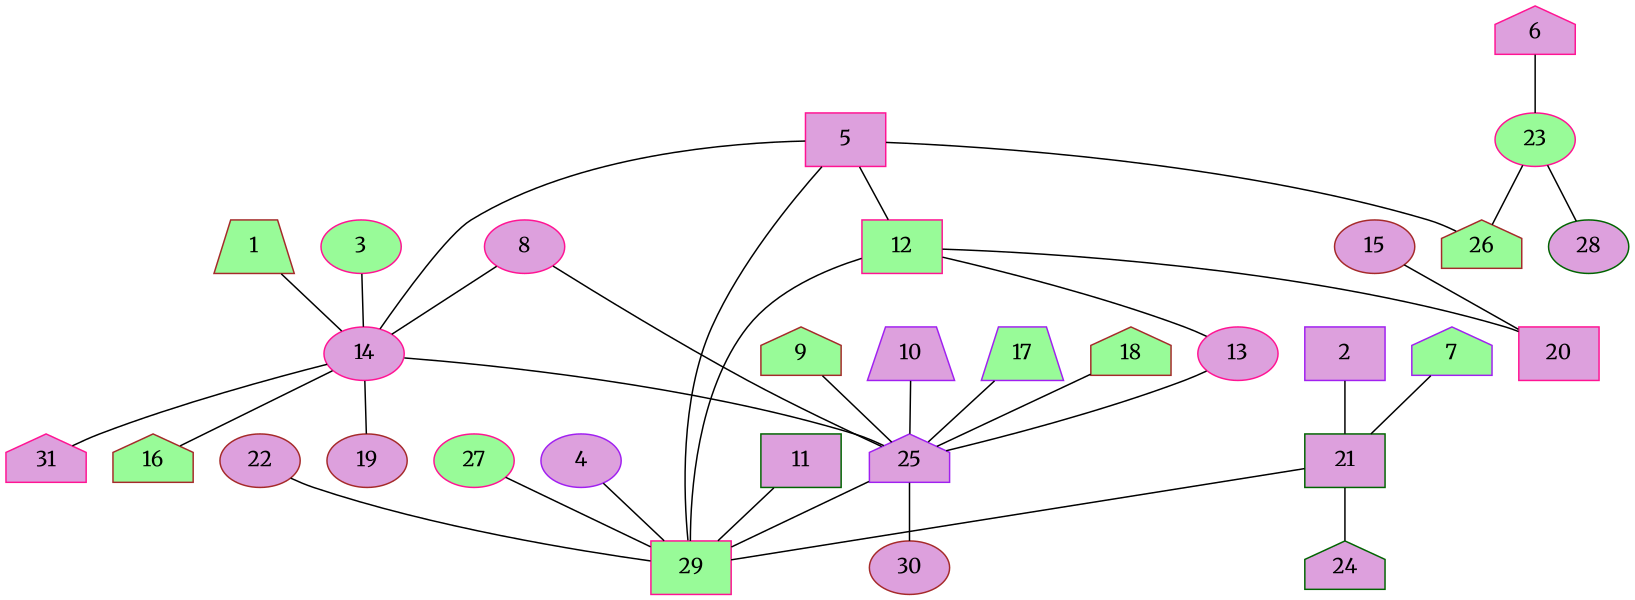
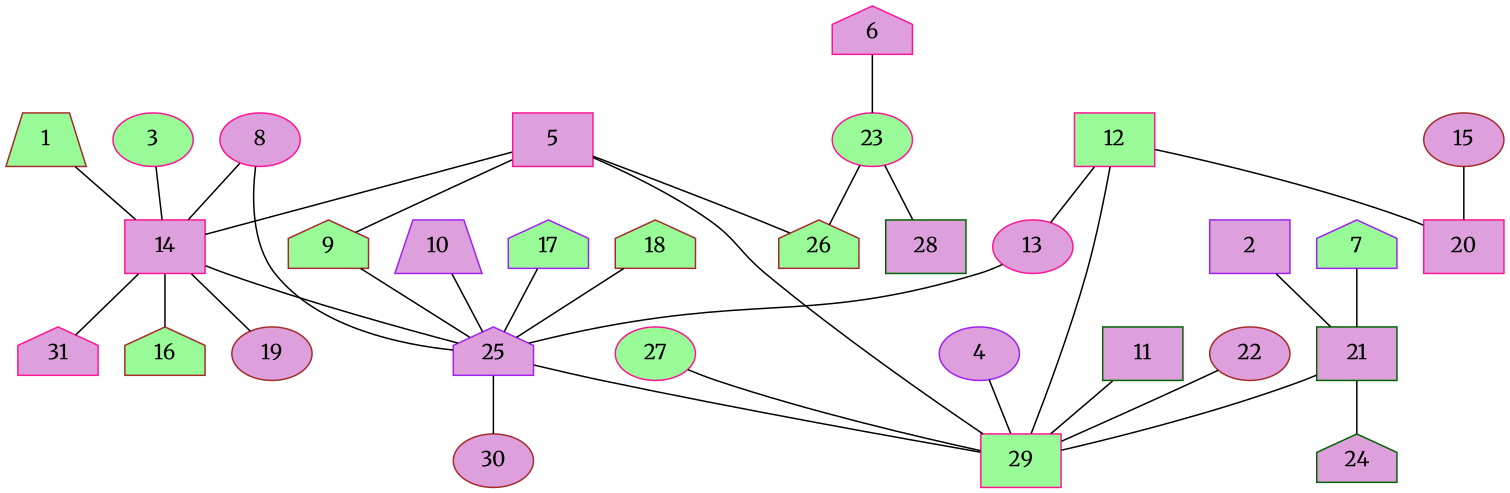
edge "5" -- "12": now "5" -- "9"
node "28": shape ellipse -> box
node "14": shape ellipse -> box
node "17": shape trapezium -> house
